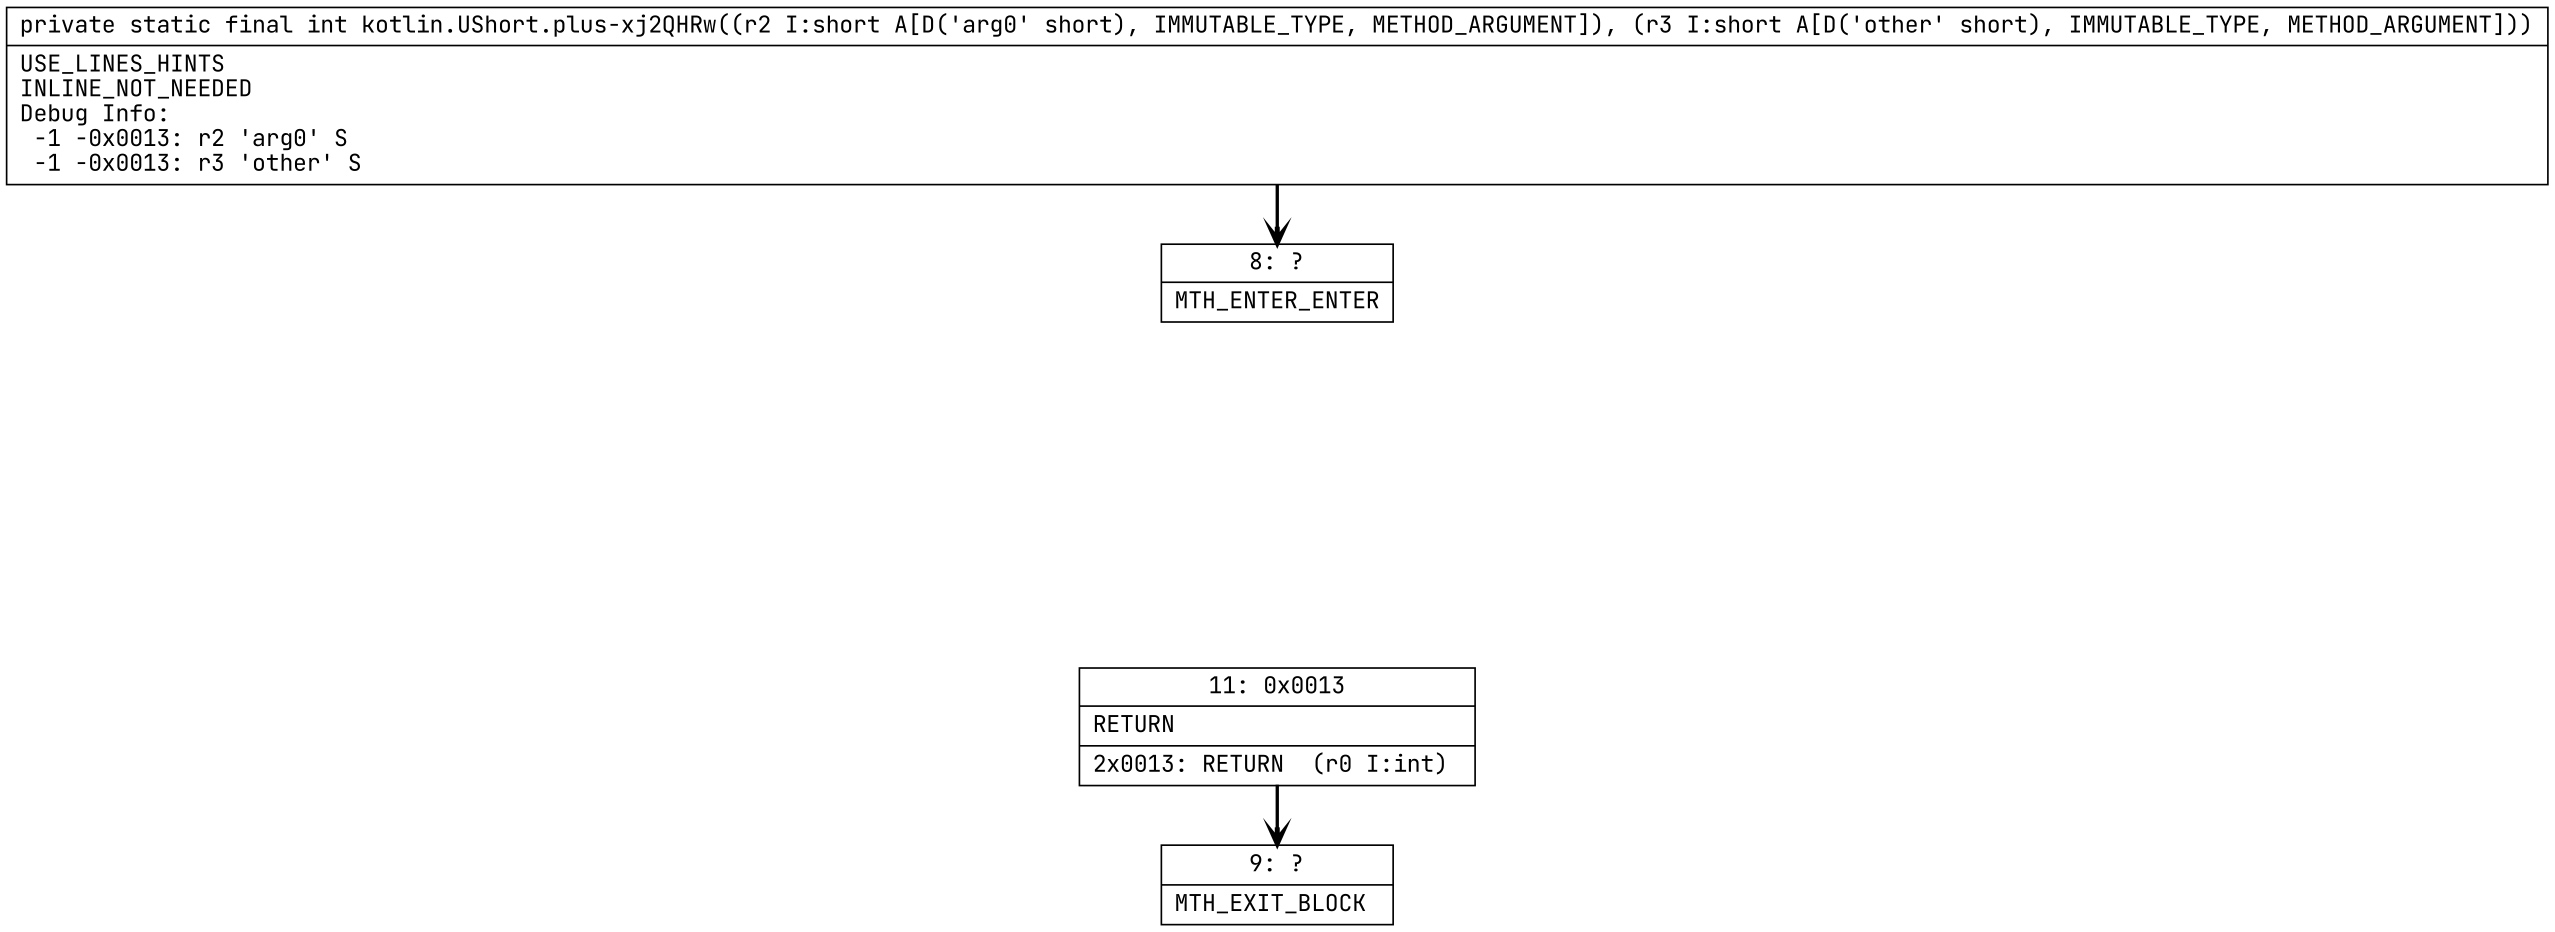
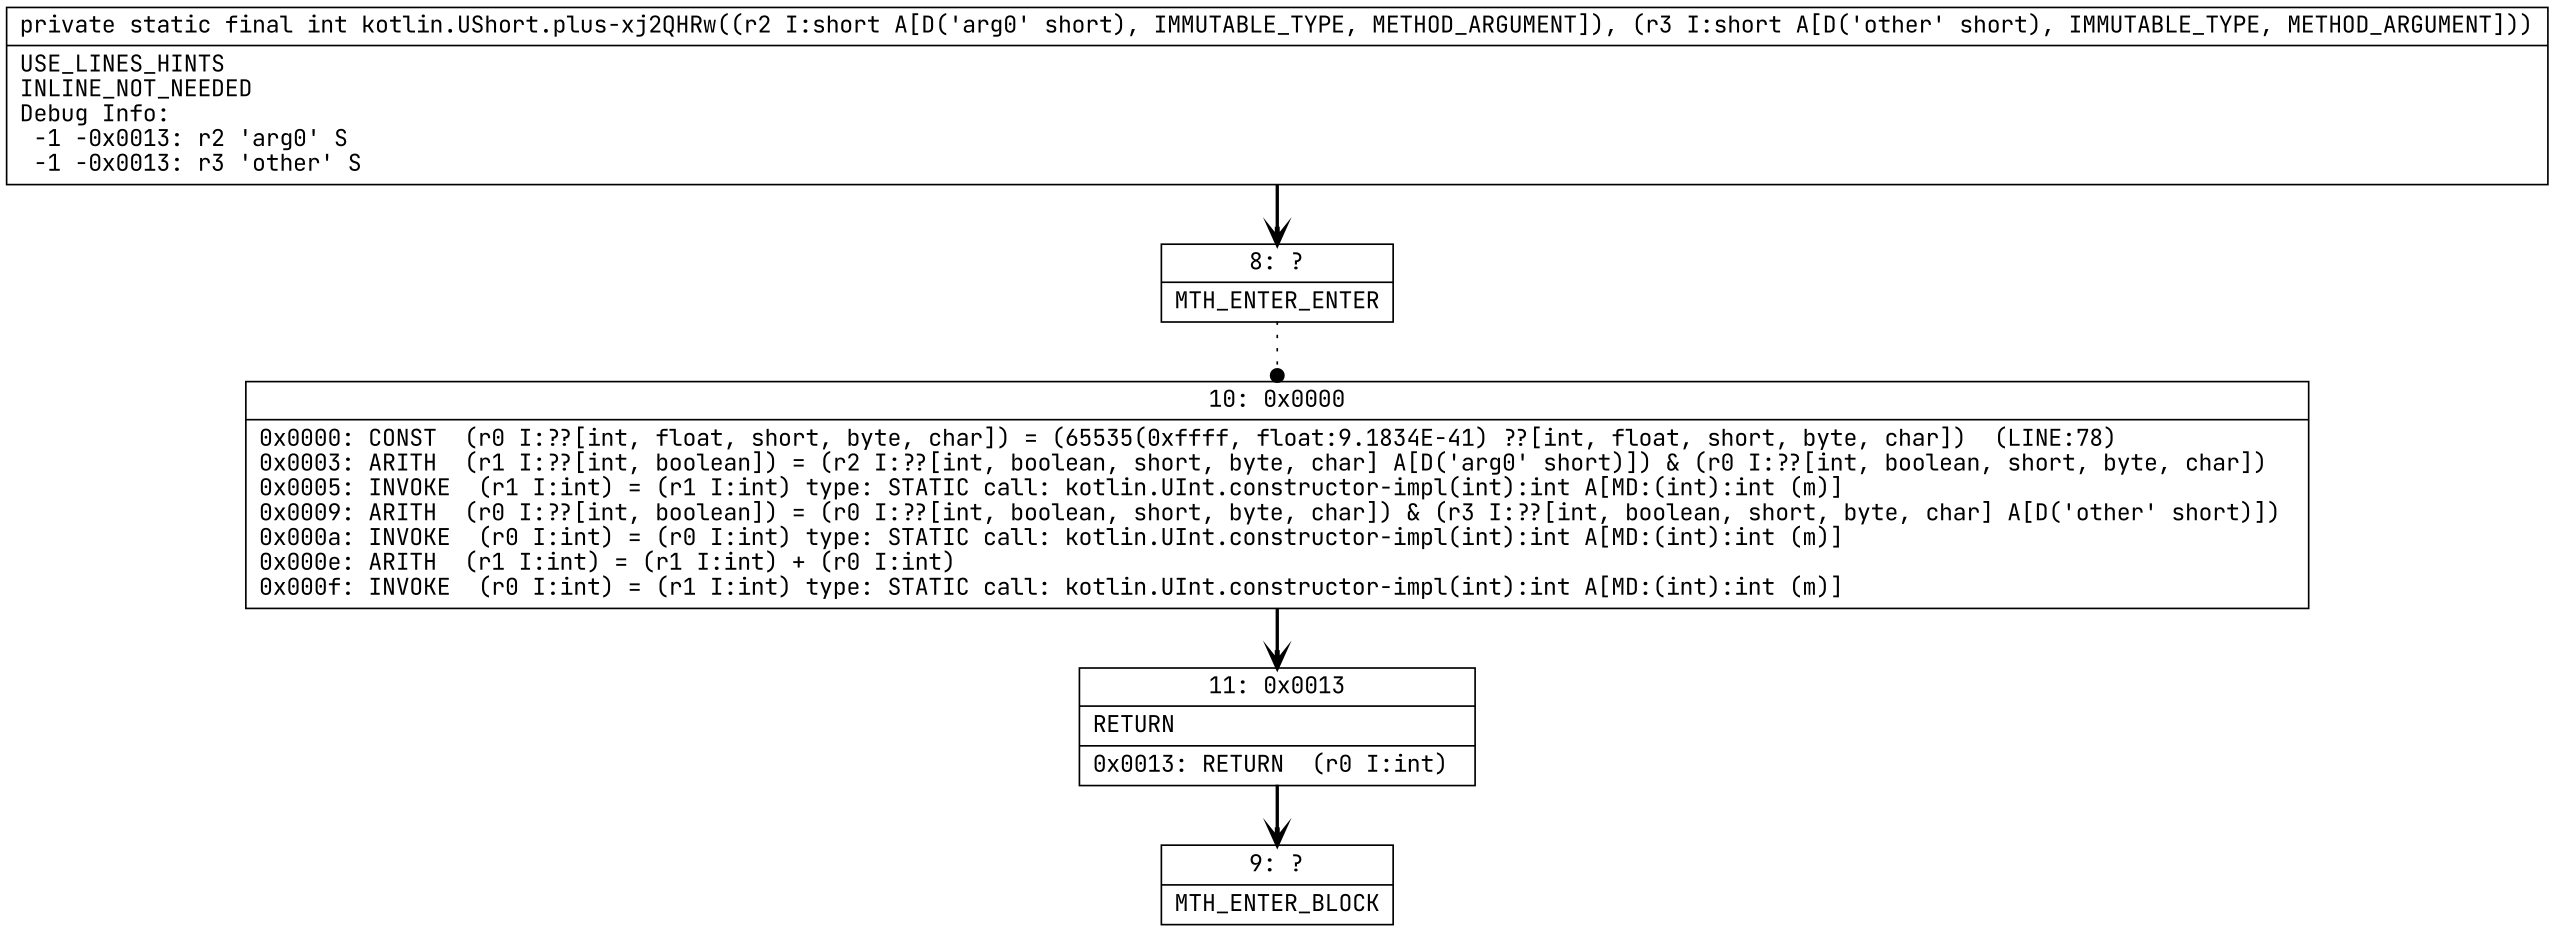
node "10: 0x0000": added
node "11: 0x0013": text "2x0013: RETURN  (r0 I:int)" -> "0x0013: RETURN  (r0 I:int)"
node "9: ?": text "MTH_EXIT_BLOCK" -> "MTH_ENTER_BLOCK"
